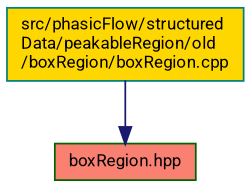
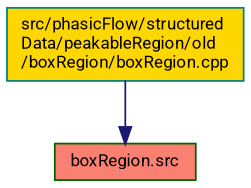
node "boxRegion.hpp": label "boxRegion.hpp" -> "boxRegion.src"
